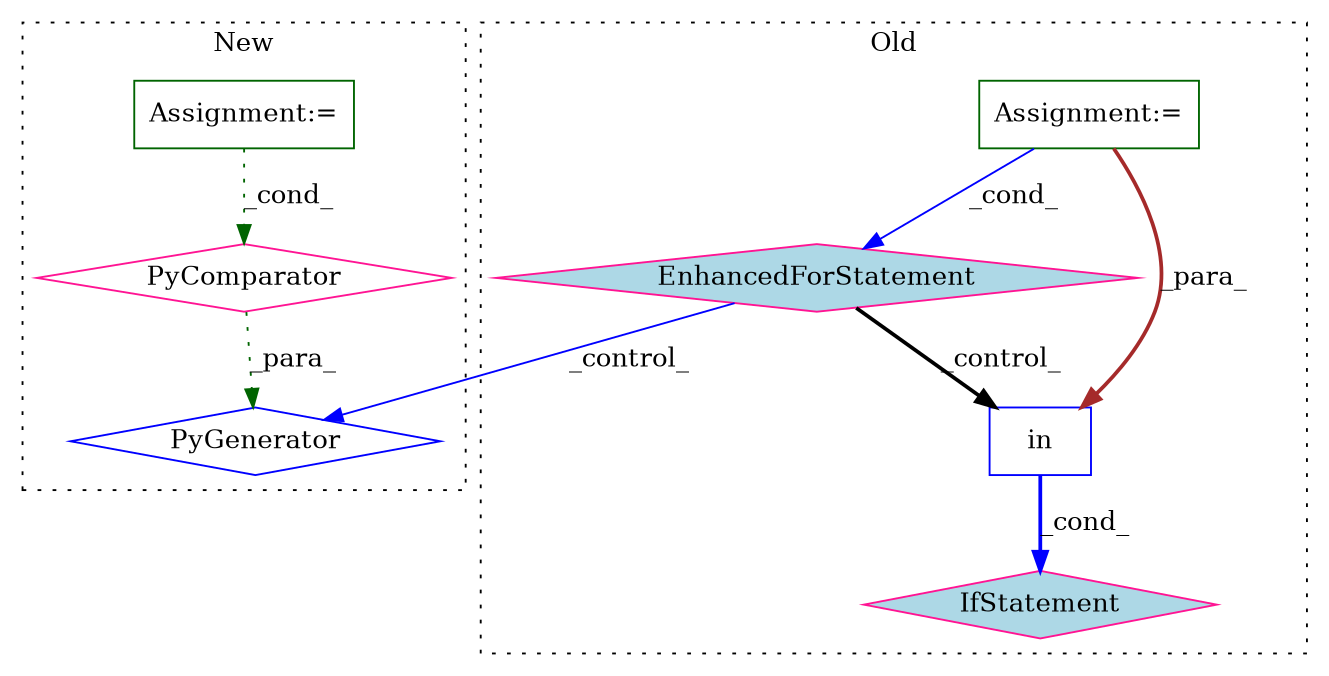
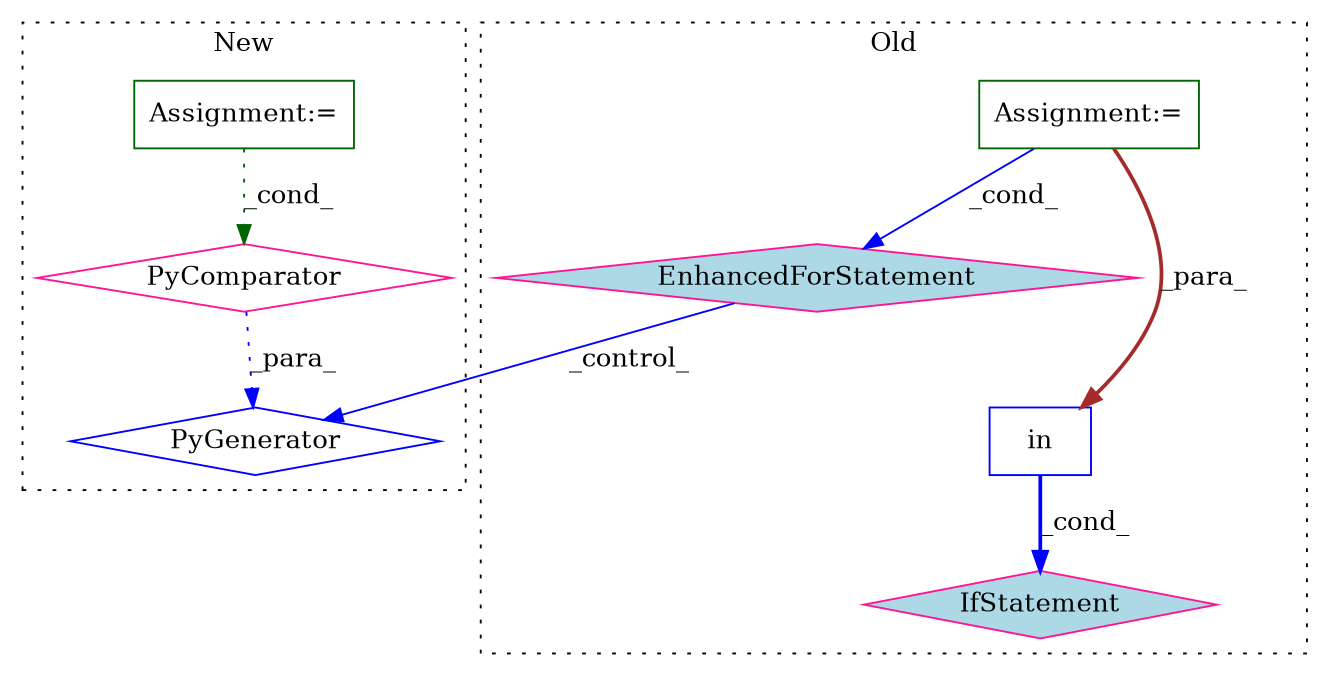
edge "PyComparator" -> "PyGenerator": color darkgreen -> blue
edge "EnhancedForStatement" -> "in": removed, label "_control_"
